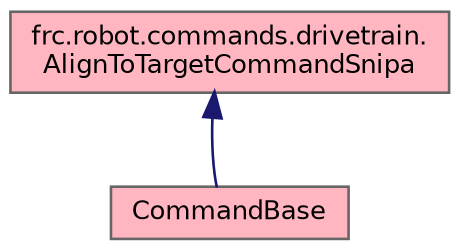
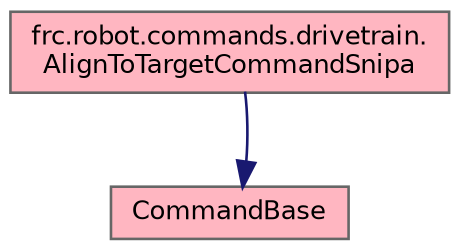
edge "CommandBase" -> "frc.robot.commands.drivetrain. AlignToTargetCommandSnipa": reversed
